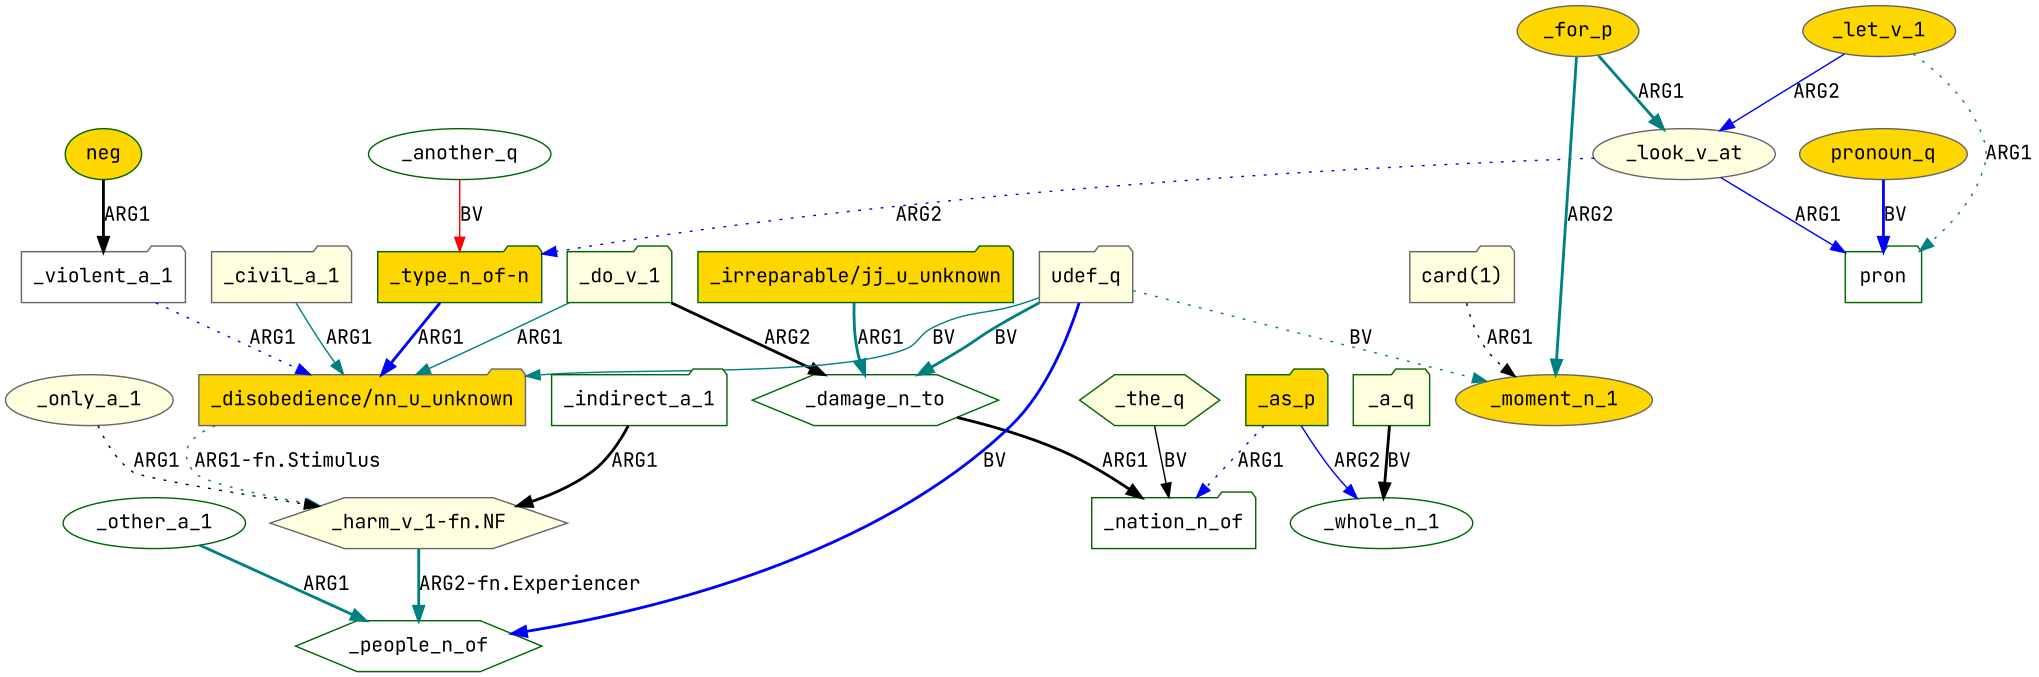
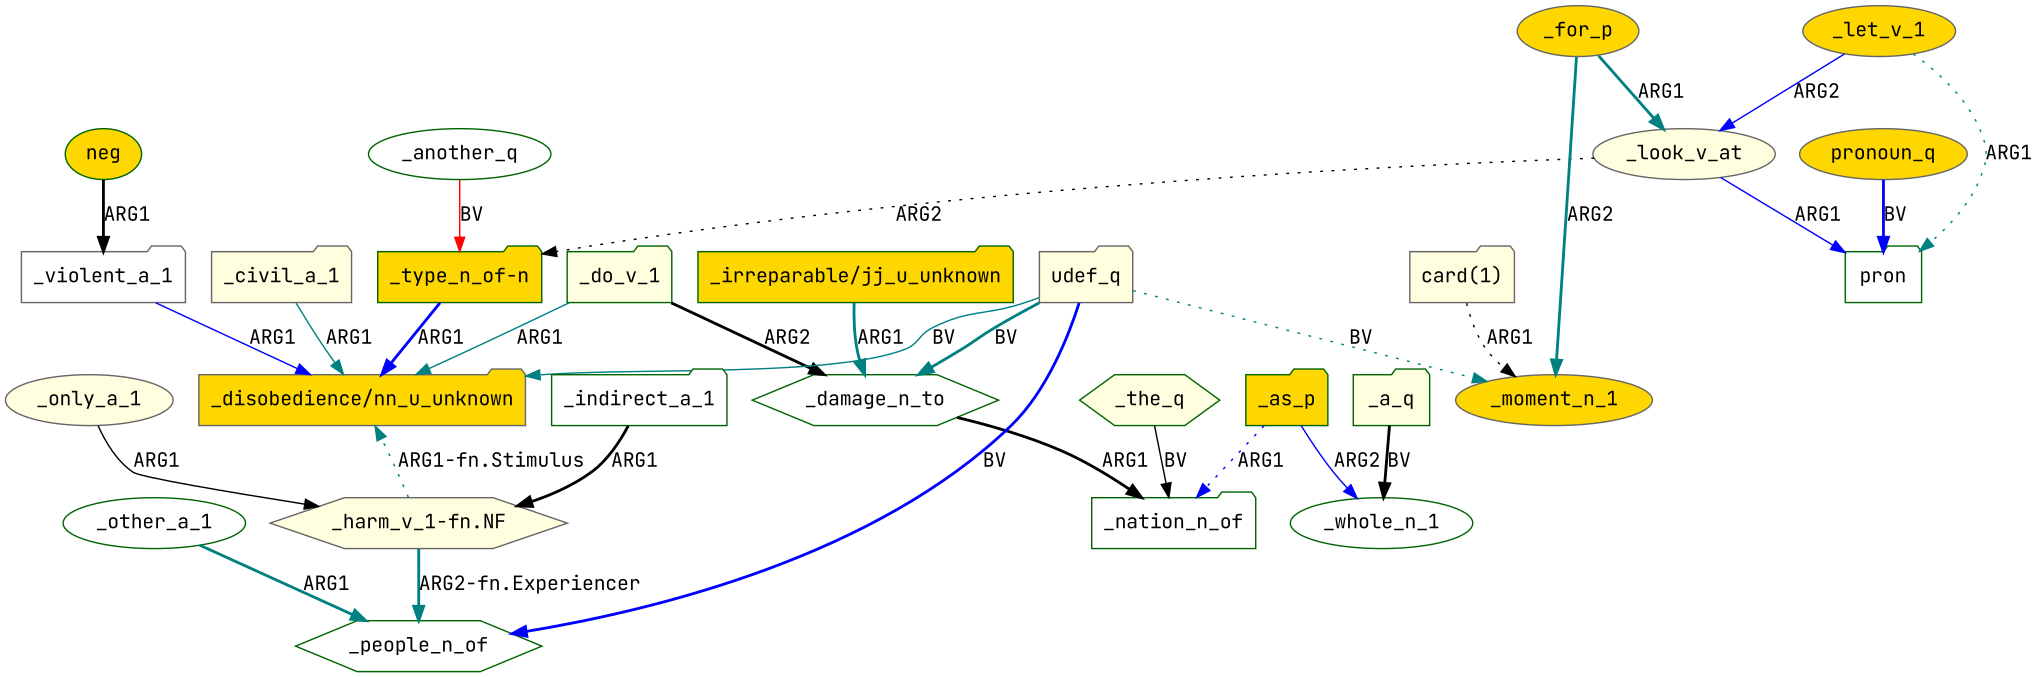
edge "_look_v_at" -> "_type_n_of-n": color blue -> black
edge "_violent_a_1" -> "_disobedience/nn_u_unknown": style dotted -> solid
edge "_disobedience/nn_u_unknown" -> "_harm_v_1-fn.NF": reversed
edge "_only_a_1" -> "_harm_v_1-fn.NF": style dotted -> solid
